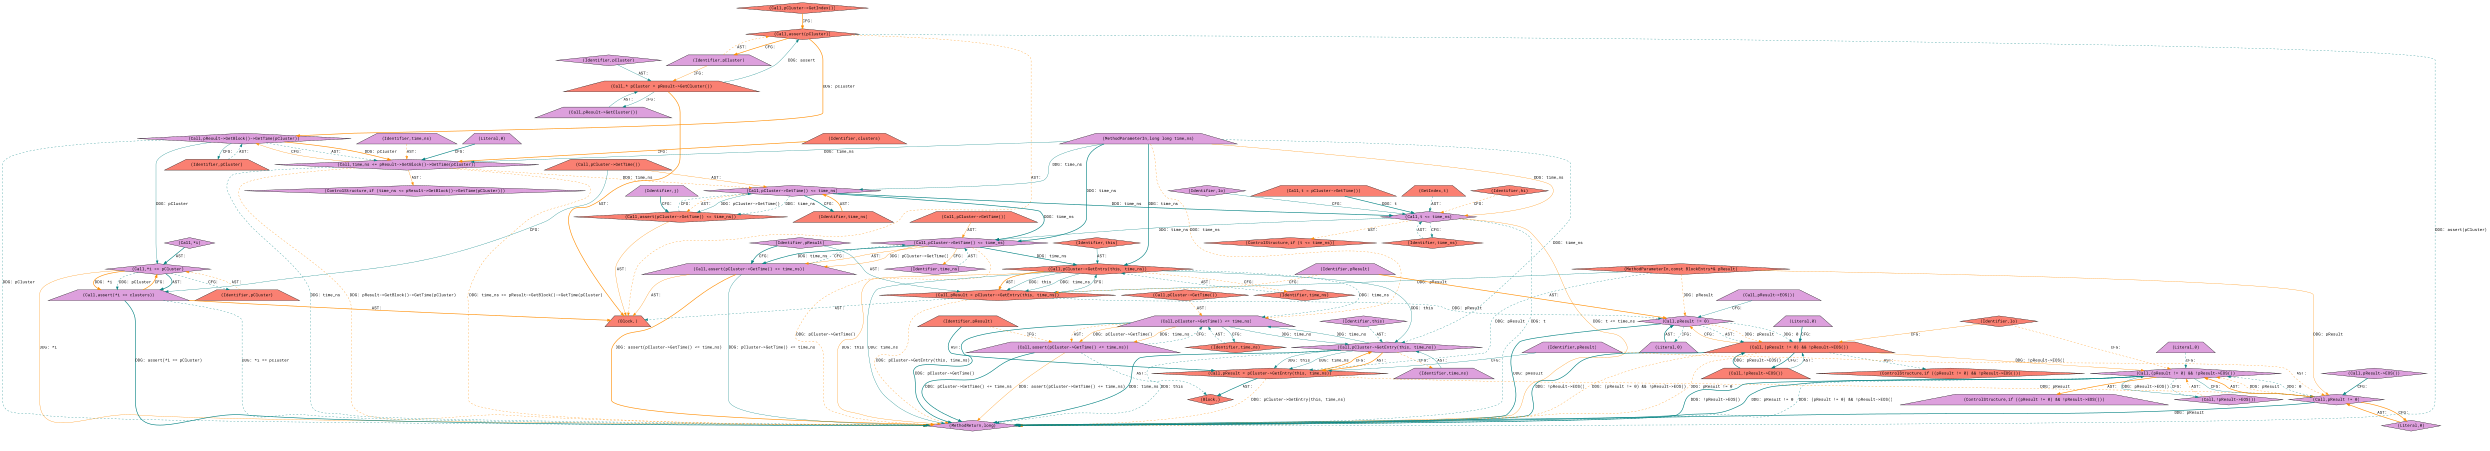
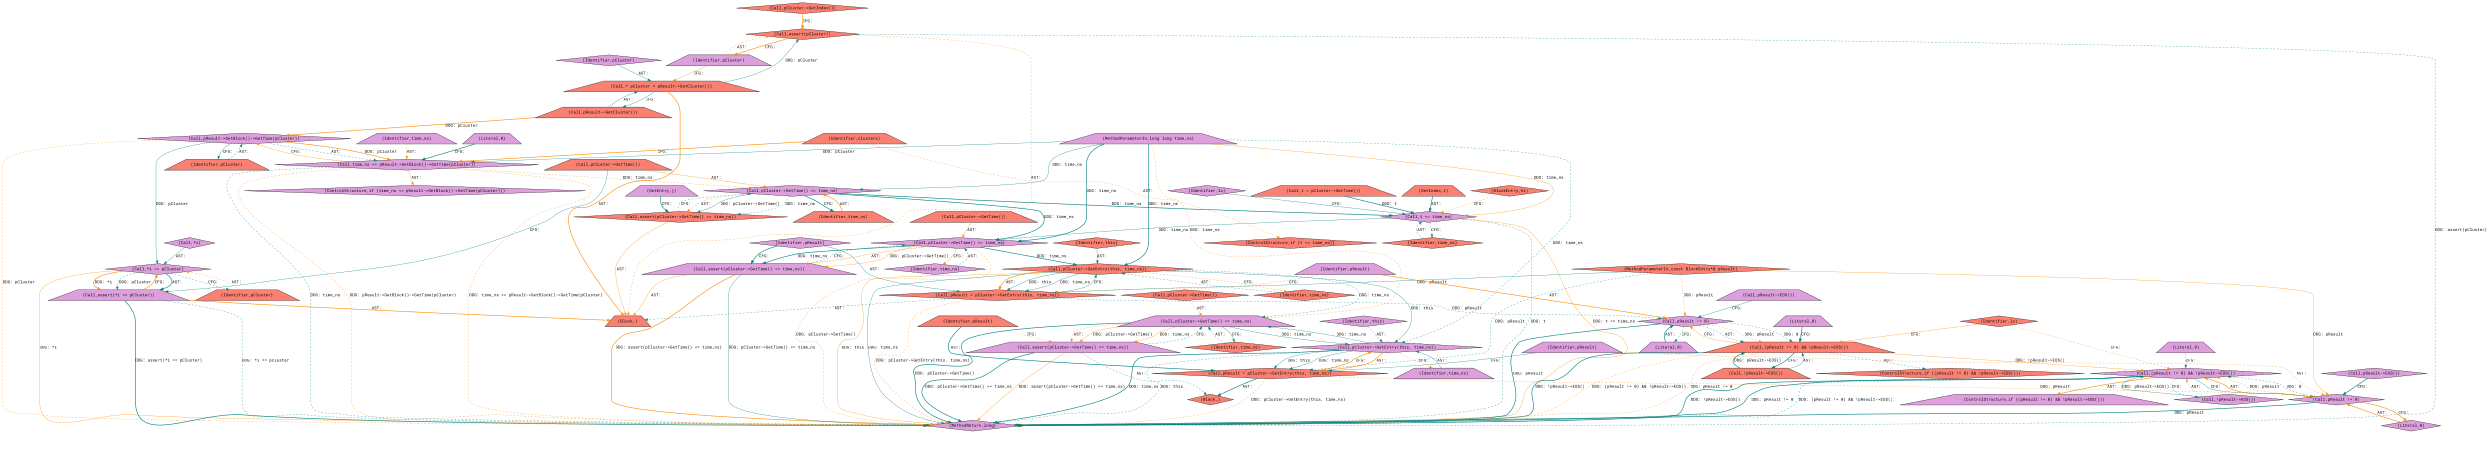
edge "(Call,* pCluster = pResult->GetCluster())" -> "(Call,assert(pCluster))": label "DDG: assert" -> "DDG: pCluster"
node "(Call,pResult->GetCluster())": fillcolor plum -> salmon
edge "(Call,assert(pCluster))" -> "(Call,pResult->GetBlock()->GetTime(pCluster))": now "(Call,pResult->GetCluster())" -> "(Call,pResult->GetBlock()->GetTime(pCluster))"
edge "(MethodParameterIn,long long time_ns)" -> "(Call,time_ns <= pResult->GetBlock()->GetTime(pCluster))": label "DDG: time_ns" -> "DDG: pCluster"
node "(Identifier,j)": label "(Identifier,j)" -> "(GetEntry,j)"
node "(Identifier,hi)": label "(Identifier,hi)" -> "(BlockEntry,hi)"
edge "(GetIndex,t)" -> "(Call,t <= time_ns)": style dashed -> bold
edge "(Call,t <= time_ns)" -> "(ControlStructure,if (t <= time_ns))": now "(Identifier,clusters)" -> "(ControlStructure,if (t <= time_ns))"
edge "(Call,*i)" -> "(Call,*i == pCluster)": style bold -> solid
node "(Call,assert(*i == clusters))": label "(Call,assert(*i == clusters))" -> "(Call,assert(*i == pCluster))"
edge "(Call,pResult->GetBlock()->GetTime(pCluster))" -> "(MethodReturn,long)": color teal -> darkorange
